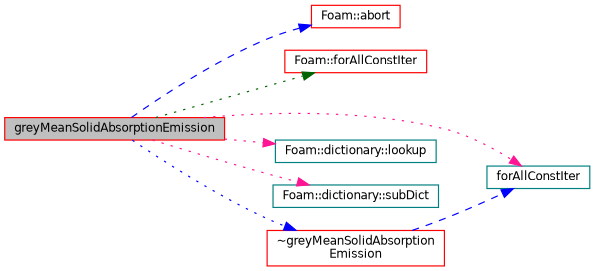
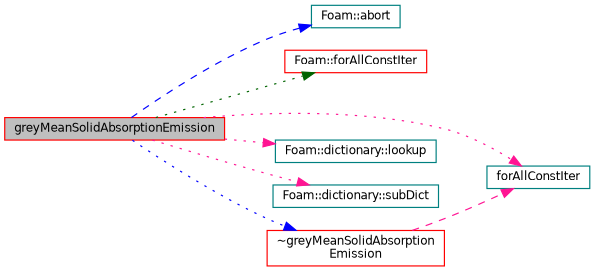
node "Foam::abort": color red -> teal
edge "~greyMeanSolidAbsorption Emission" -> "forAllConstIter": color blue -> deeppink
